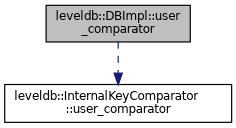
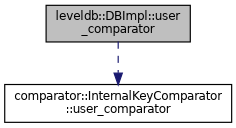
node "leveldb::InternalKeyComparator ::user_comparator": label "leveldb::InternalKeyComparator ::user_comparator" -> "comparator::InternalKeyComparator ::user_comparator"
